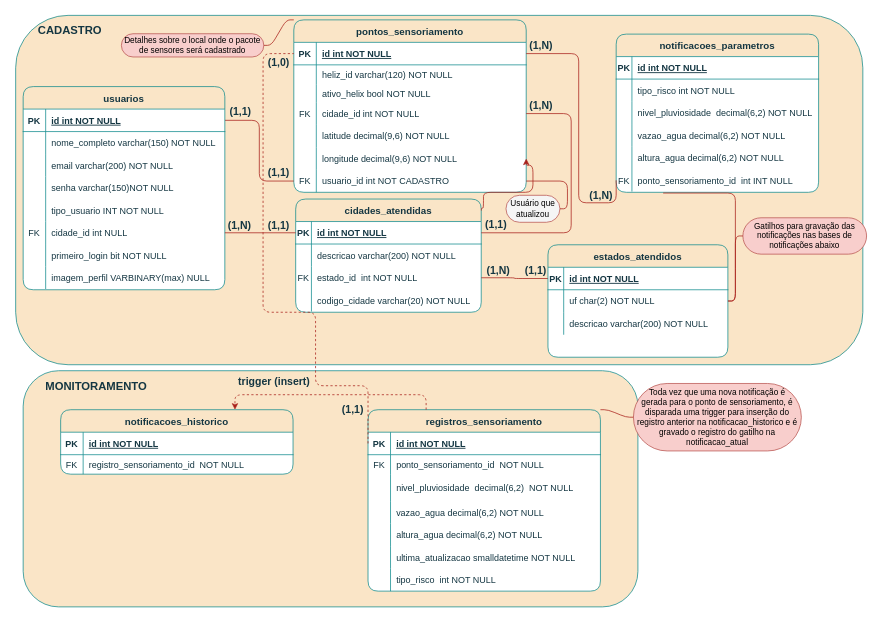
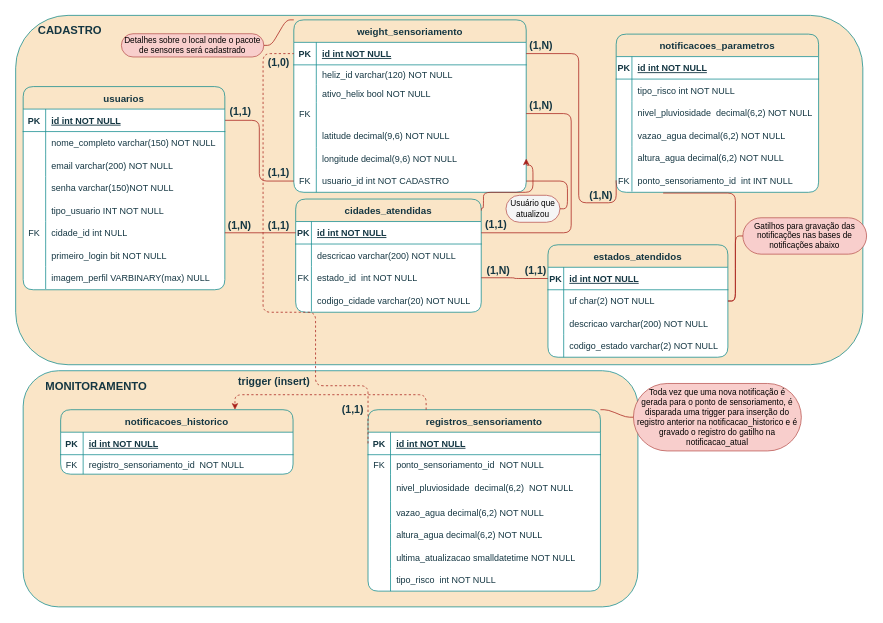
node "pontos_sensoriamento": label "pontos_sensoriamento" -> "weight_sensoriamento"
node "cidade_id int NOT NULL": removed
node "codigo_estado varchar(2) NOT NULL": added
